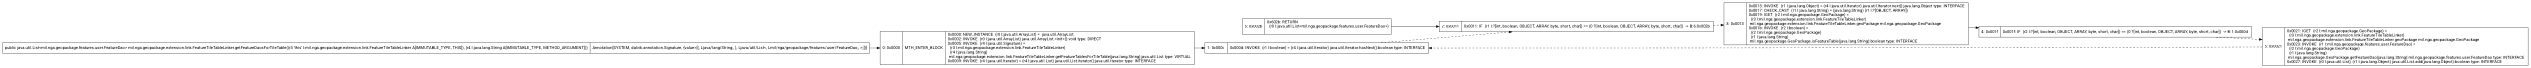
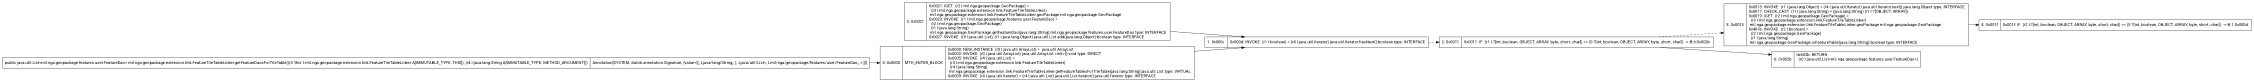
edge "6: 0x002b" -> "2: 0x0011": reversed
node "3: 0x0013": text "0x001b: INVOKE  (r2 I:boolean) =" -> "0x401b: INVOKE  (r2 I:boolean) ="
edge "4: 0x001f" -> "5: 0x0021": removed
node "0: 0x0000": text "0x0005: INVOKE  (r4 I:java.util.Signature) =" -> "0x0005: INVOKE  (r4 I:java.util.List) ="
edge "5: 0x0021" -> "1: 0x000d": style dashed -> solid
